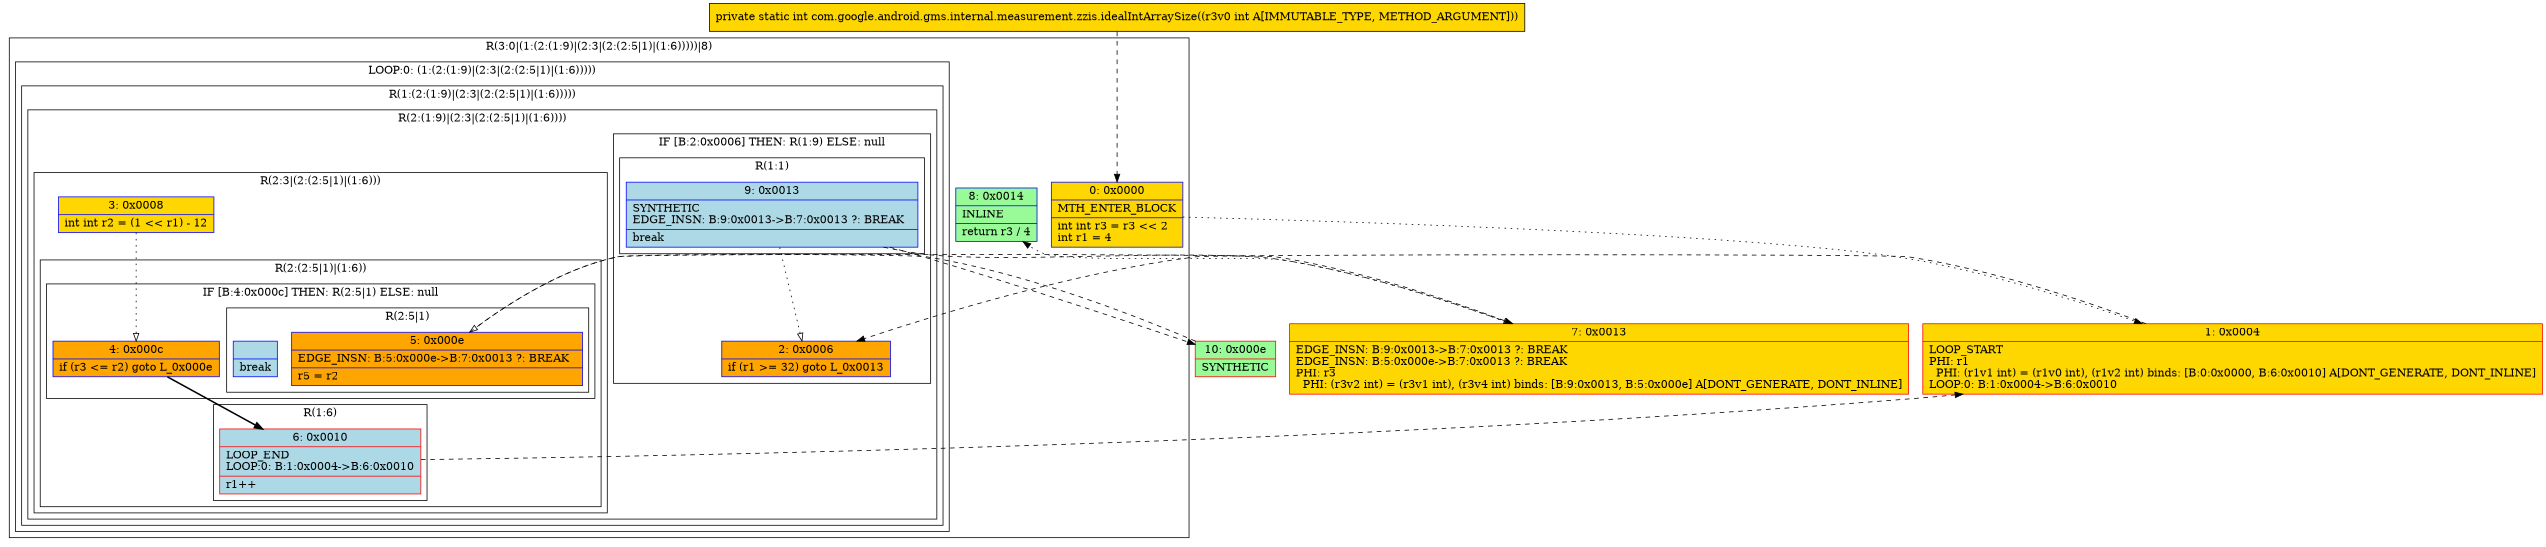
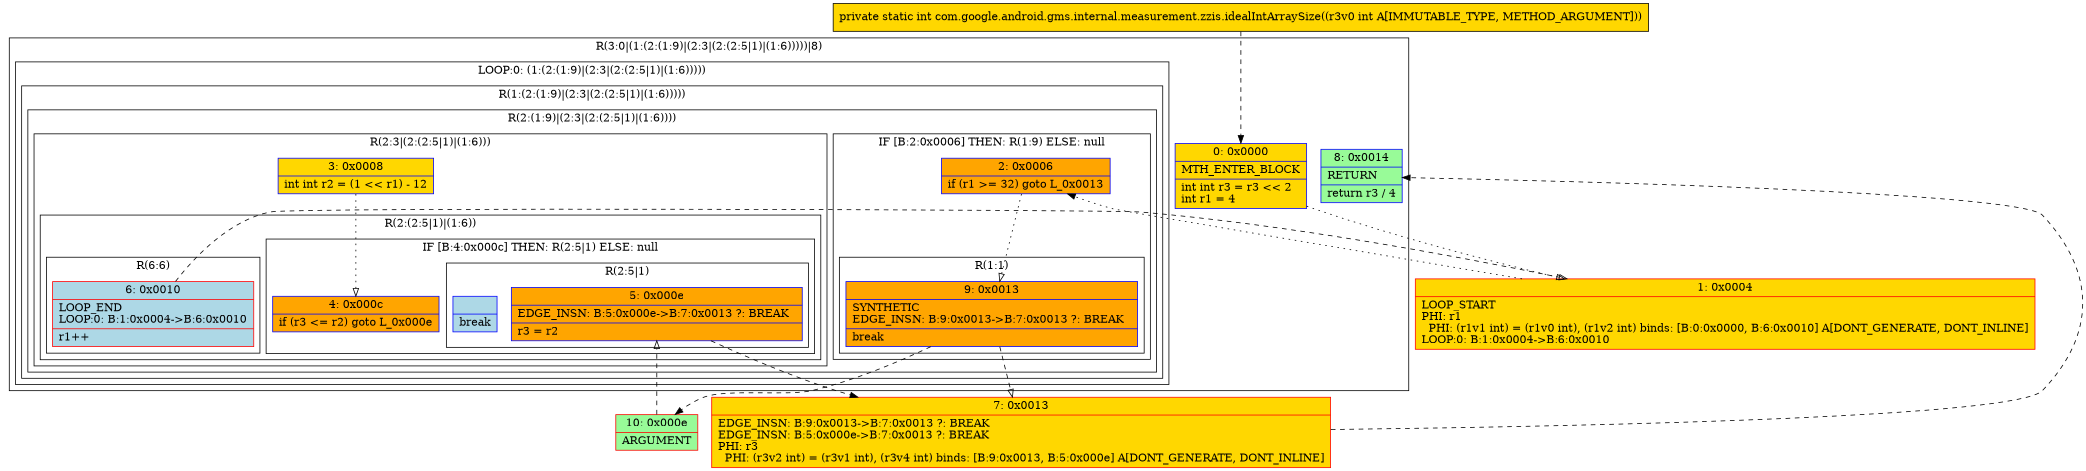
node "8: 0x0014": text "INLINE" -> "RETURN"
node "9: 0x0013": fillcolor lightblue -> orange
edge "0: 0x0000" -> "1: 0x0004": arrowhead normal -> onormal
edge "1: 0x0004" -> "2: 0x0006": style dashed -> dotted
edge "7: 0x0013" -> "8: 0x0014": style dotted -> dashed
edge "9: 0x0013" -> "2: 0x0006": reversed
node "10: 0x000e": text "SYNTHETIC" -> "ARGUMENT"
node "5: 0x000e": text "r5 = r2" -> "r3 = r2"
edge "4: 0x000c" -> "6: 0x0010": removed
cluster "R(1:6)": label "R(1:6)" -> "R(6:6)"
edge "6: 0x0010" -> "1: 0x0004": arrowhead normal -> onormal
